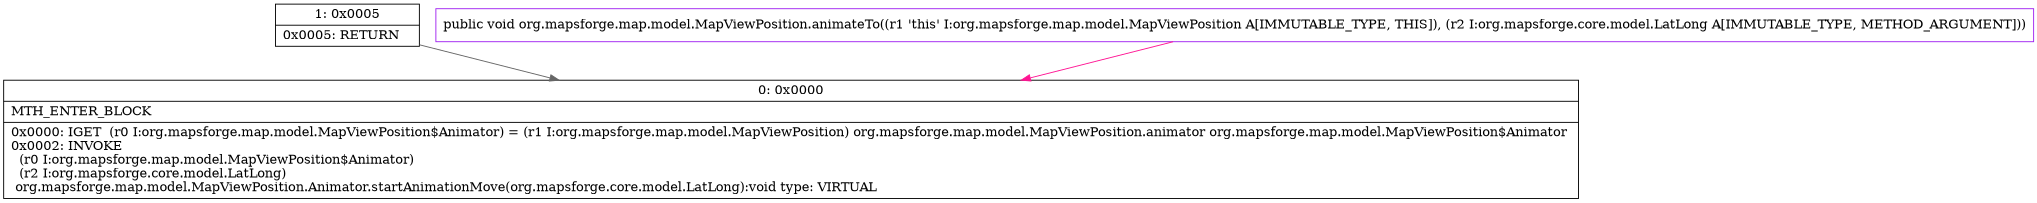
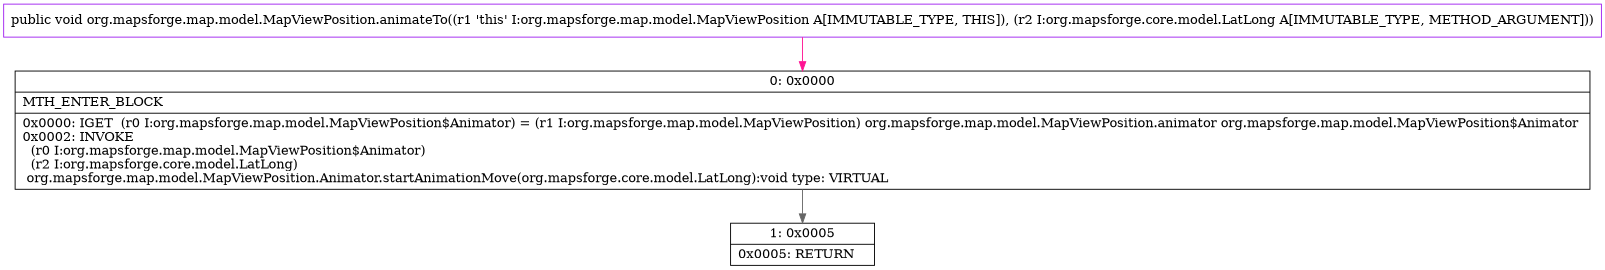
edge "1: 0x0005" -> "0: 0x0000": reversed
